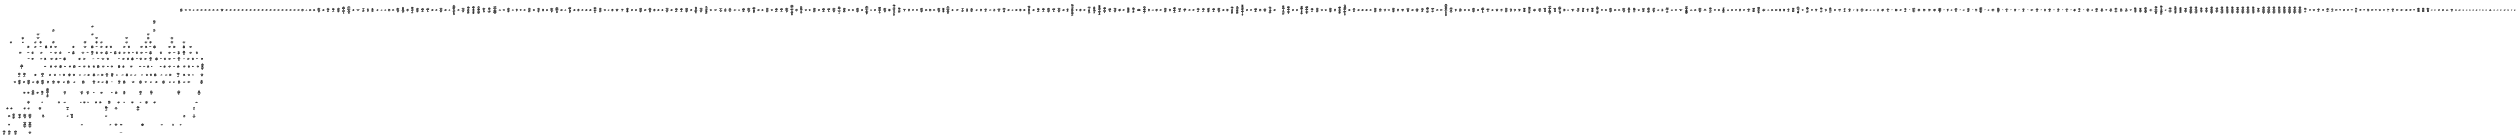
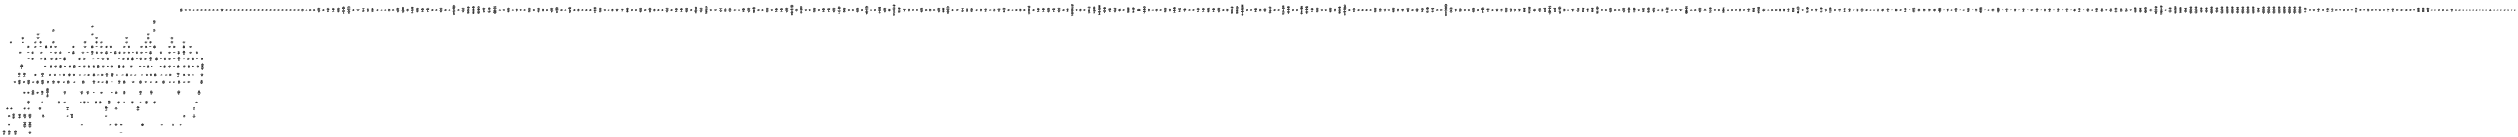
node "# 0x1843 JUMPDEST PUSHX Data JUMPI": added
